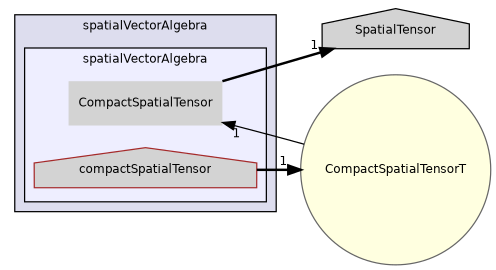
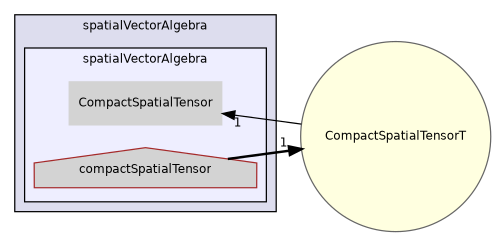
node "SpatialTensor": removed
